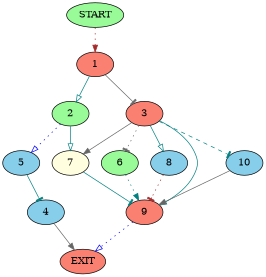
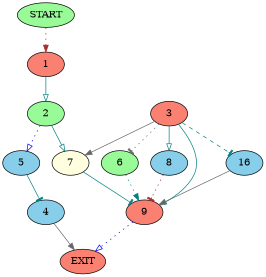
edge "1" -> "3": removed
node "10": label "10" -> "16"
